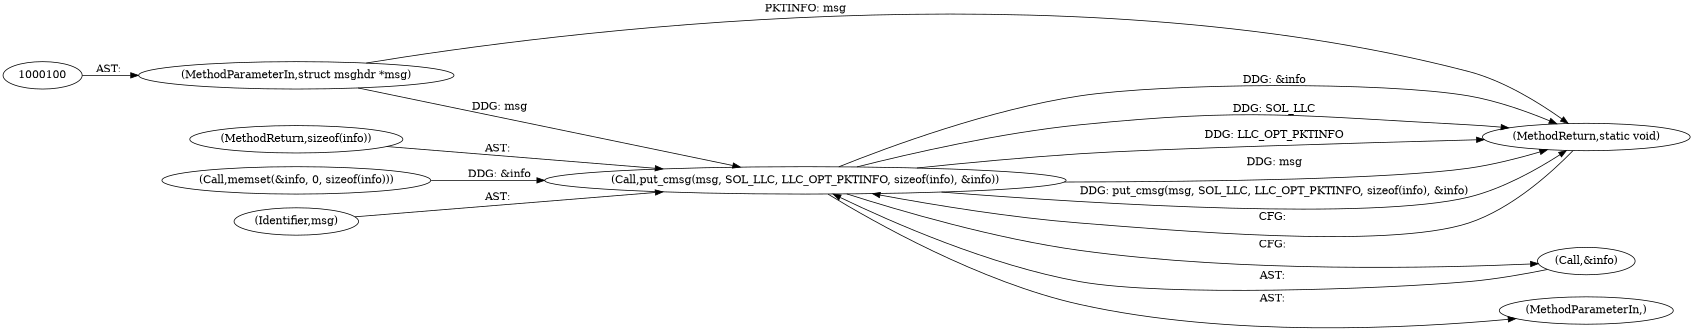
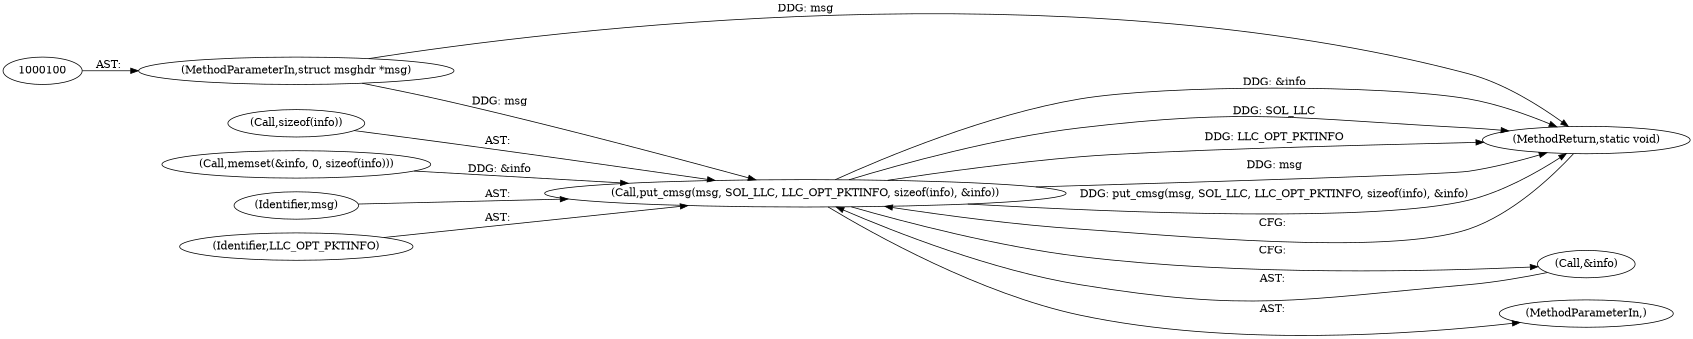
edge "(MethodParameterIn,struct msghdr *msg)" -> "(MethodReturn,static void)": label "PKTINFO: msg" -> "DDG: msg"
node "(MethodReturn,sizeof(info))": label "(MethodReturn,sizeof(info))" -> "(Call,sizeof(info))"
node "(Identifier,LLC_OPT_PKTINFO)": added
